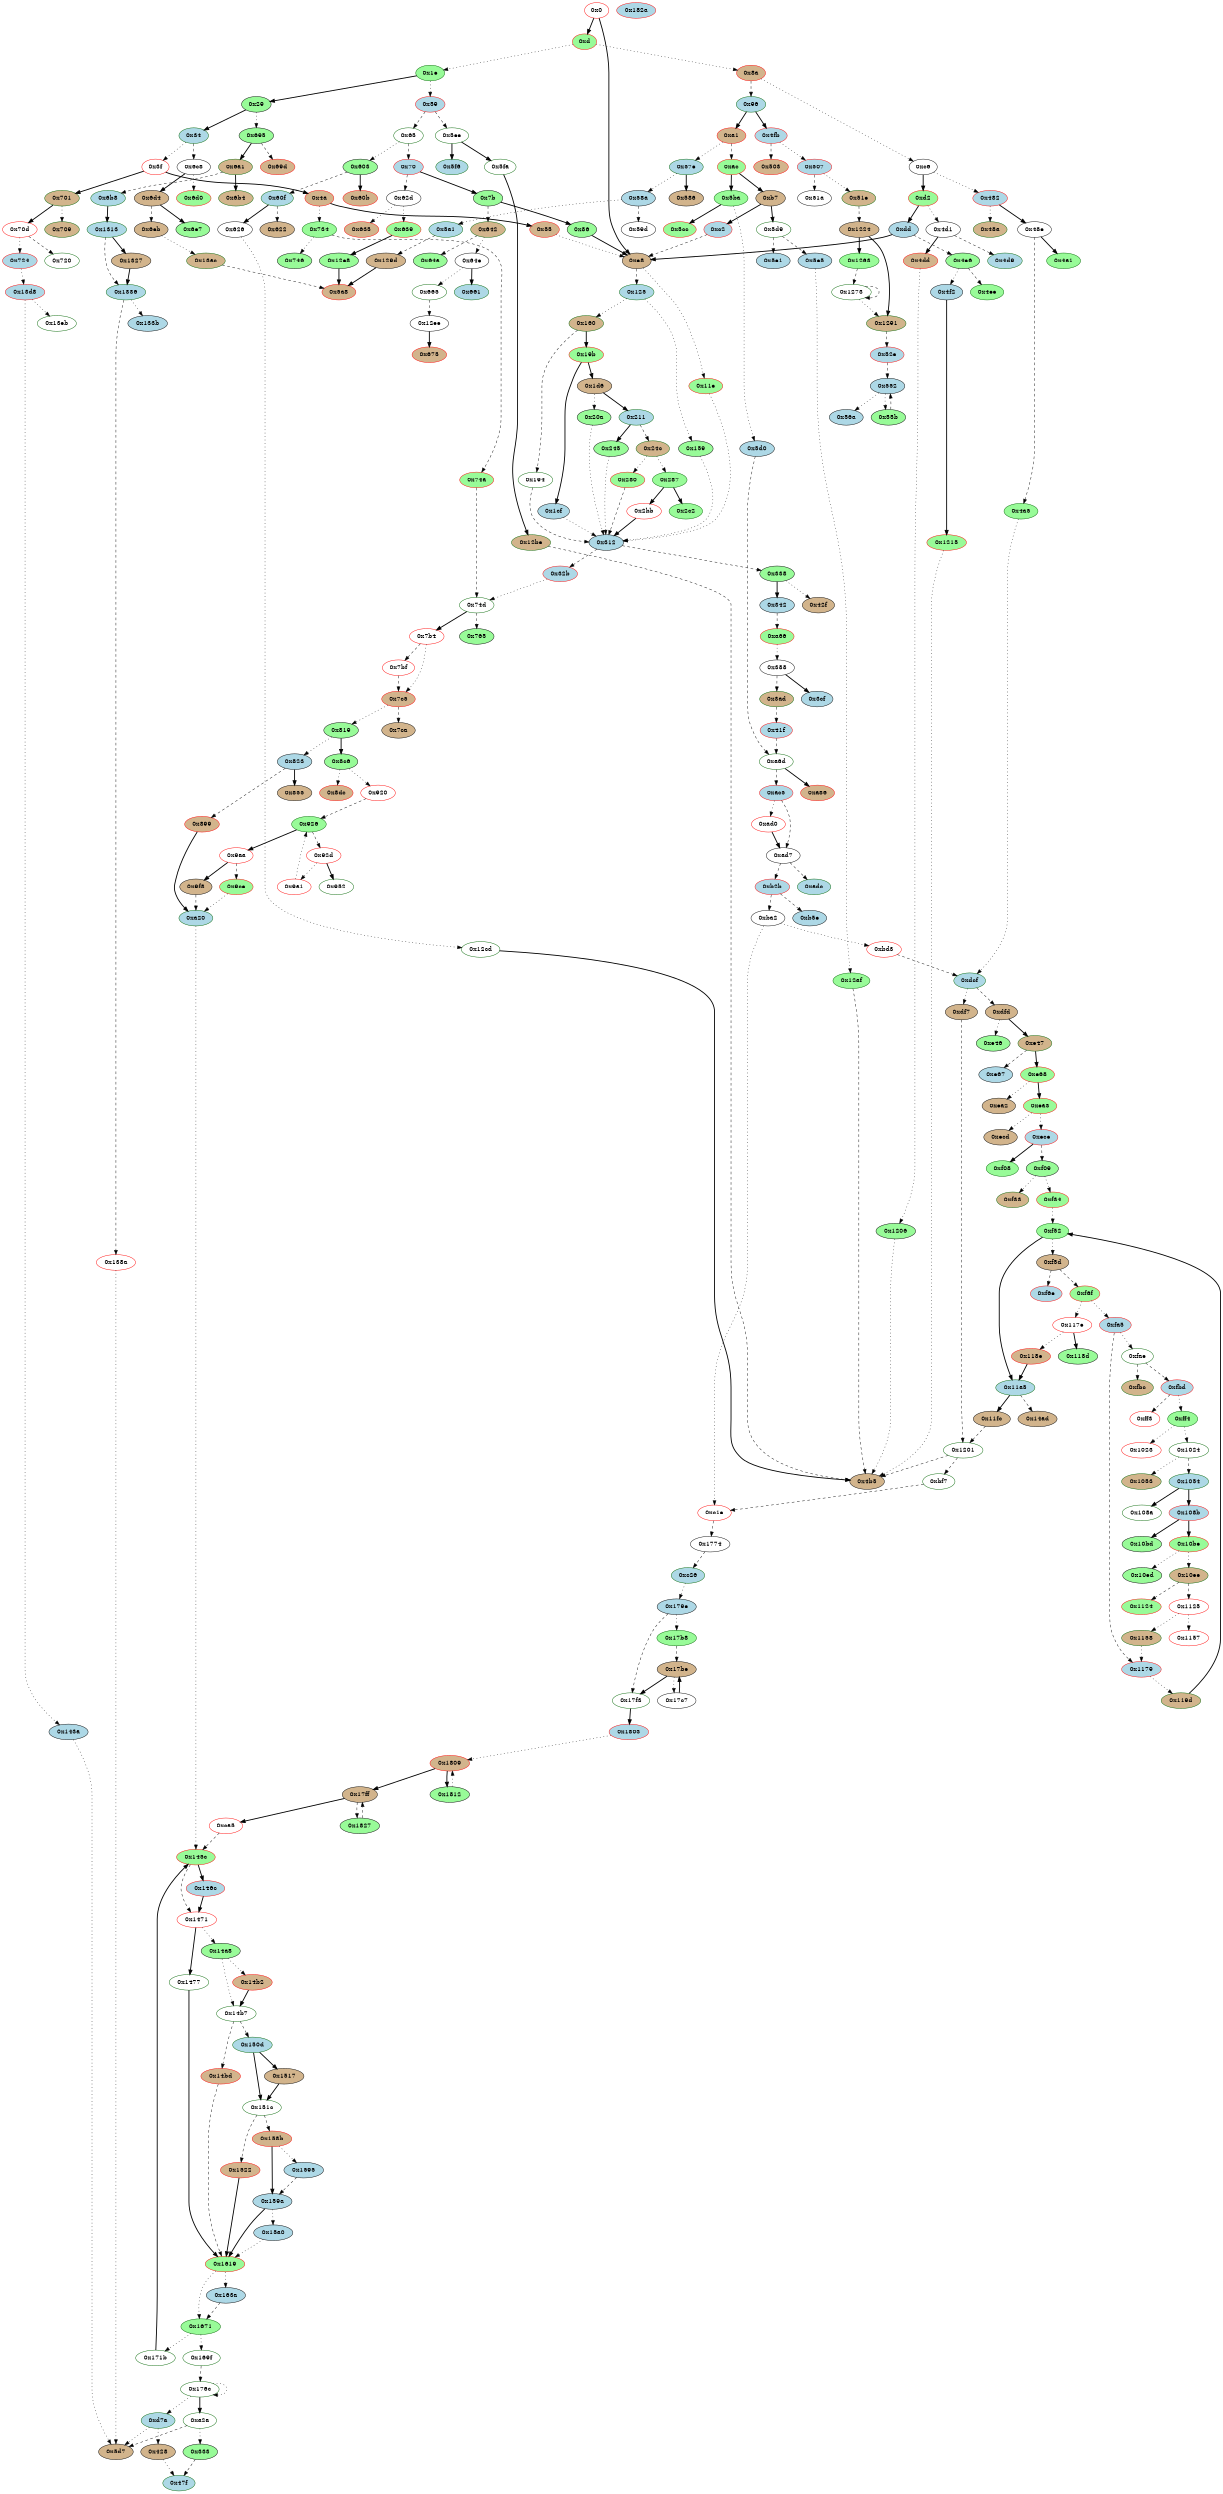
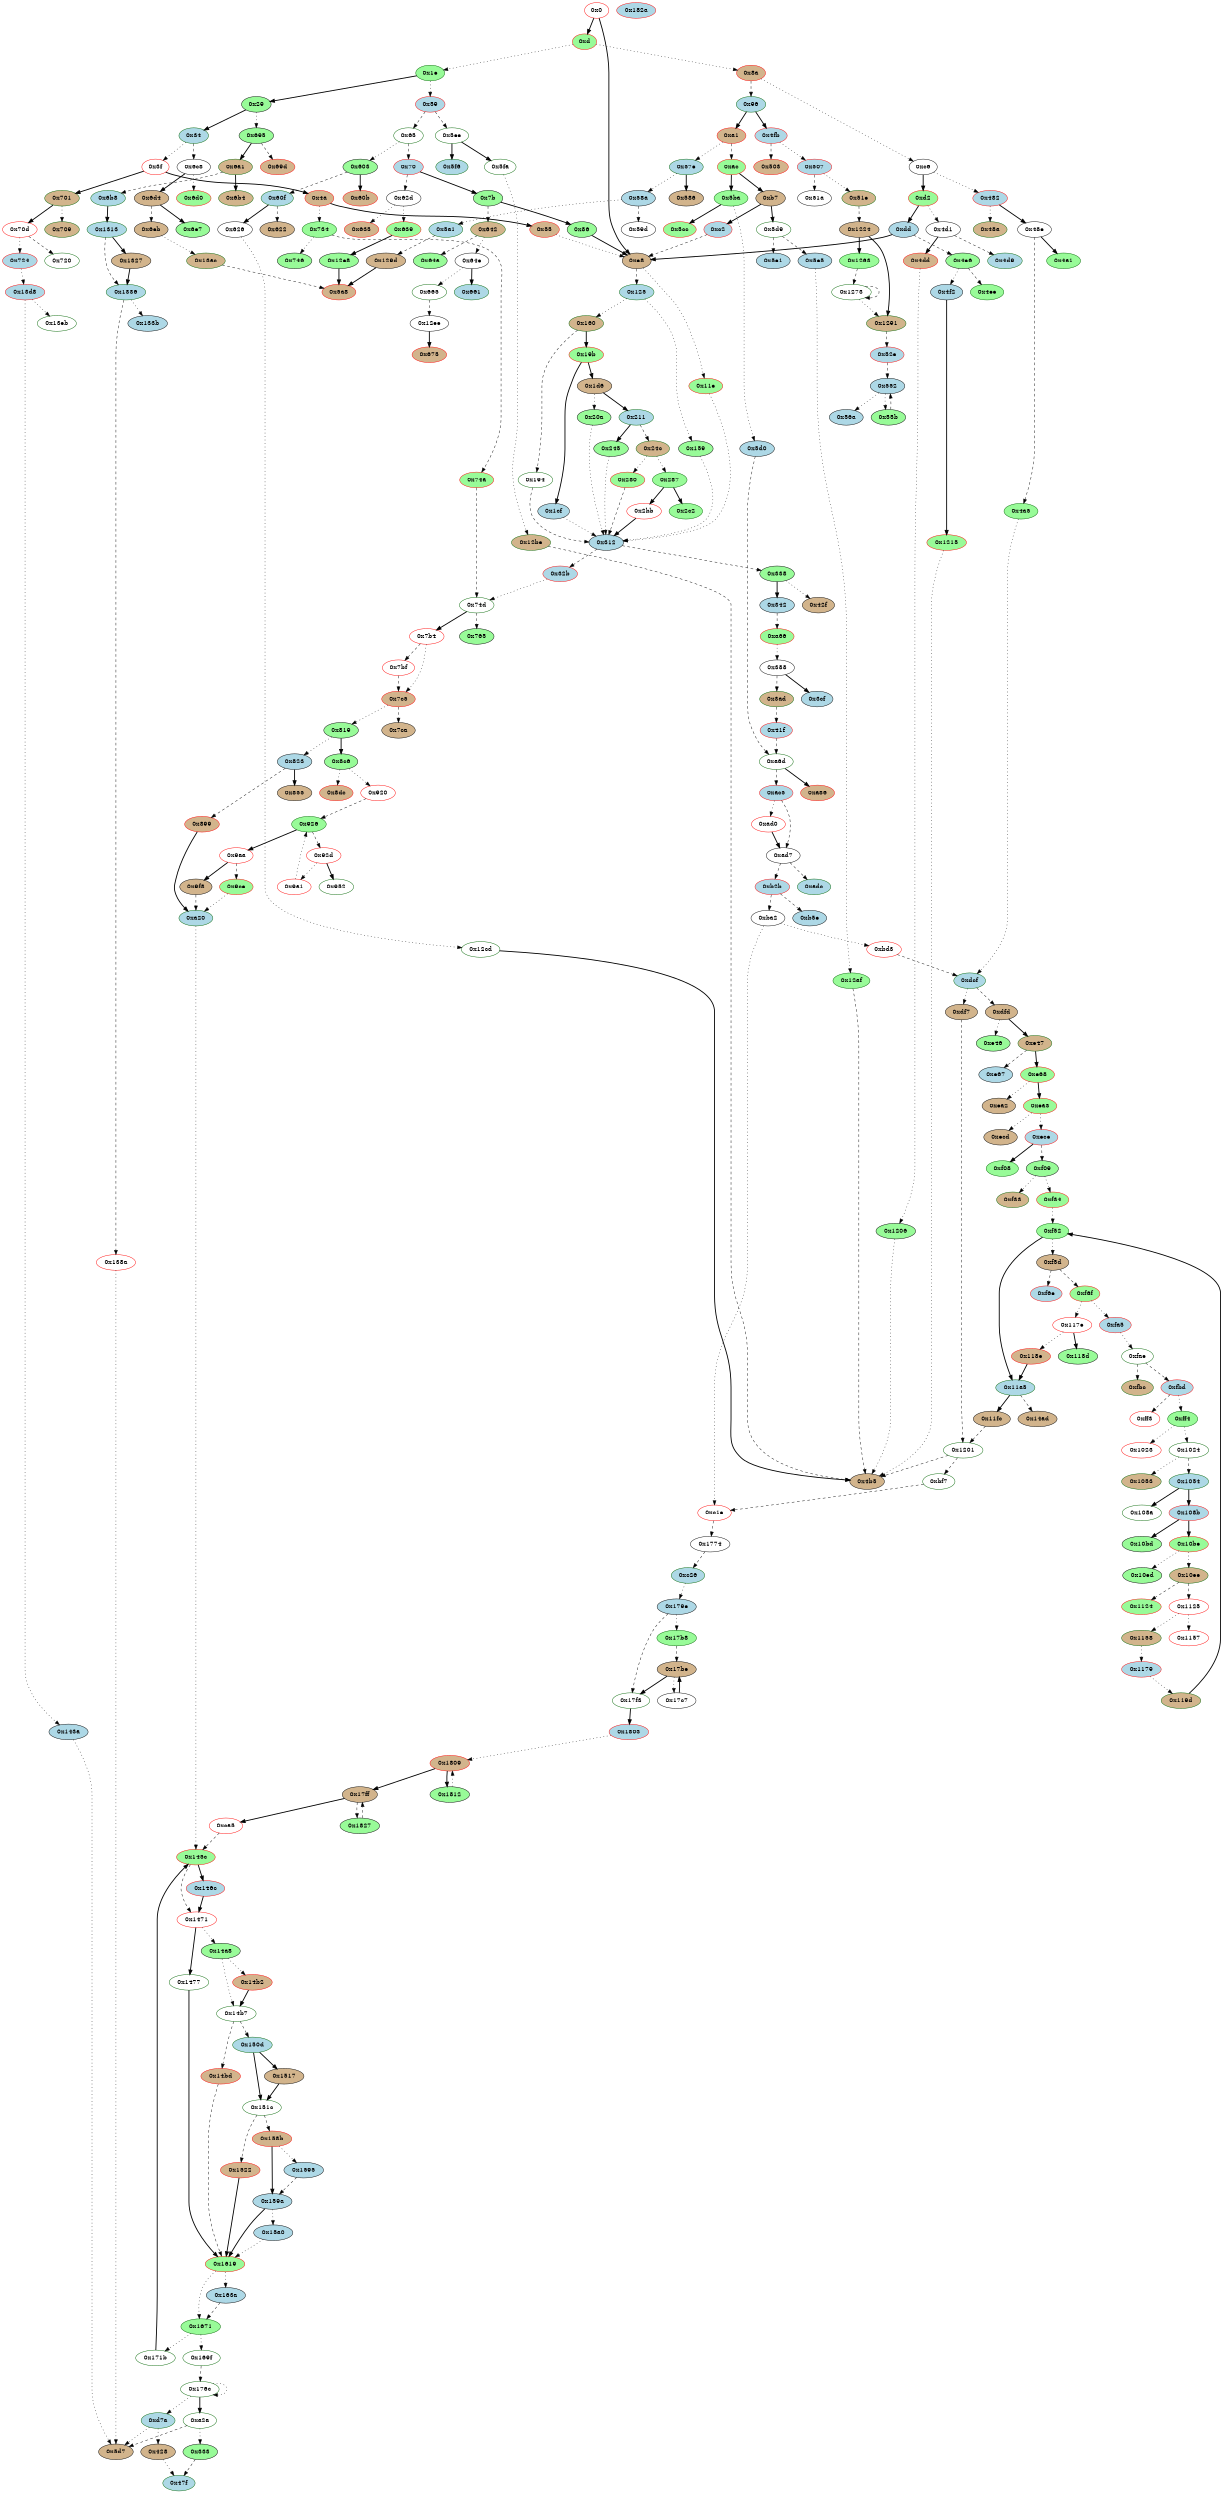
edge "0x5fa" -> "0x12be": style bold -> dotted
edge "0xfa5" -> "0x1179": removed
